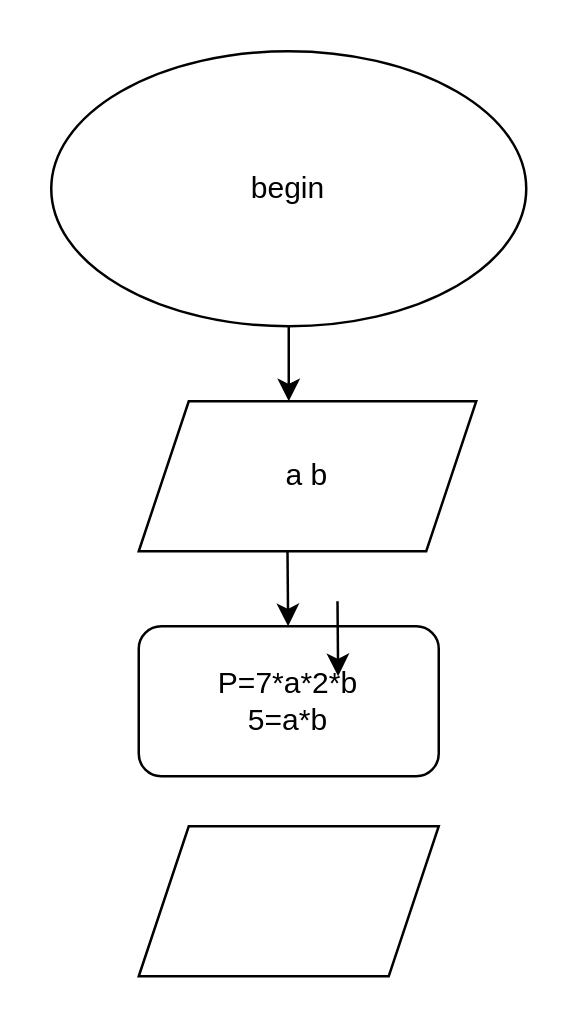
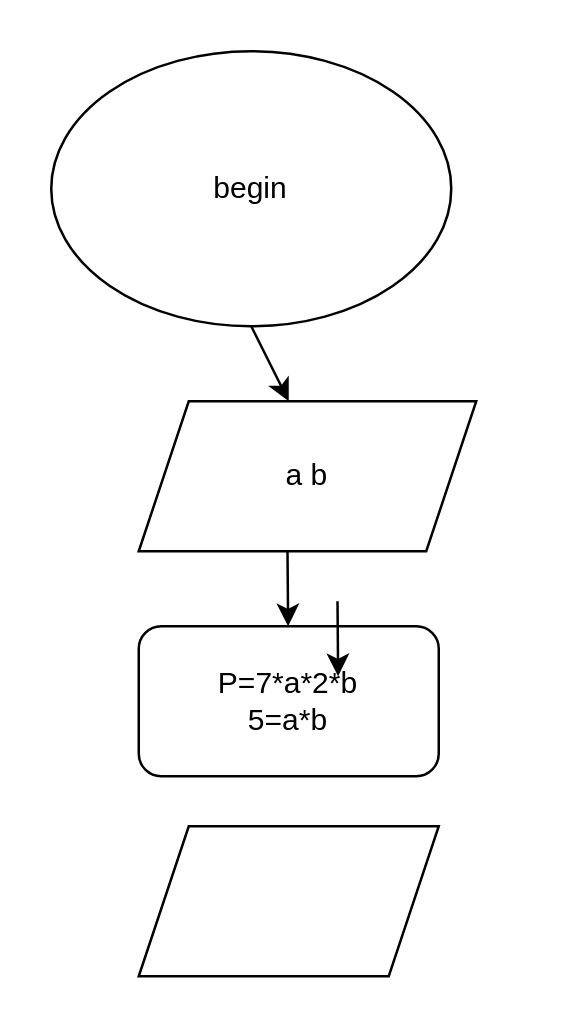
node "begin": size 475x275 -> 400x275
